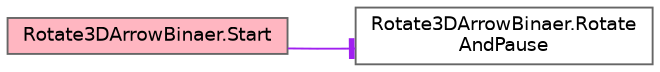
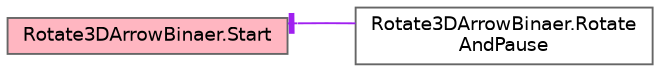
edge "Rotate3DArrowBinaer.Start" -> "Rotate3DArrowBinaer.Rotate AndPause": reversed
